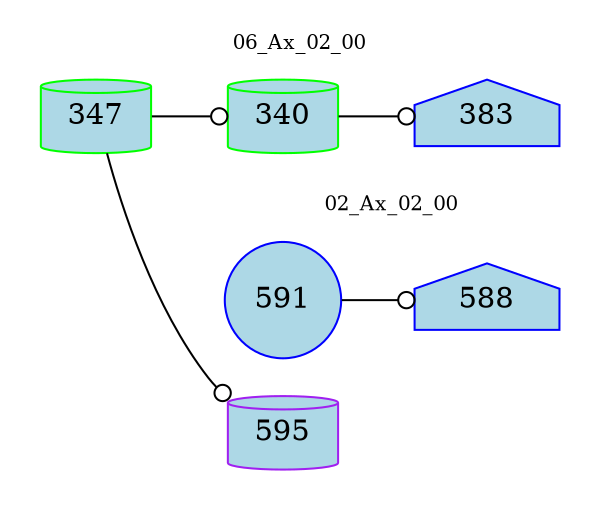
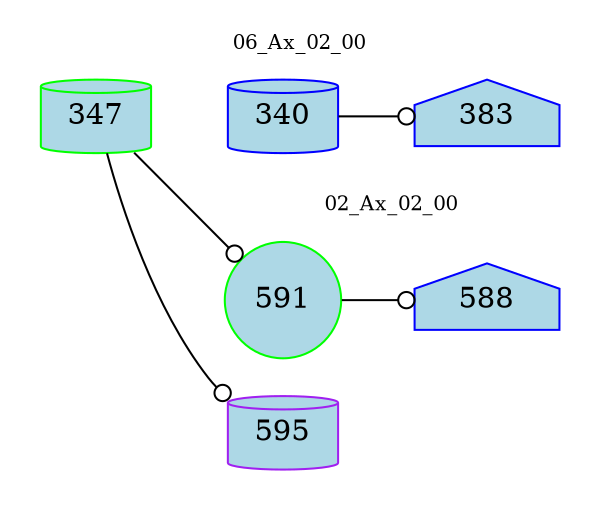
edge "347" -> "340": now "347" -> "591"
node "340": color green -> blue
node "591": color blue -> green
